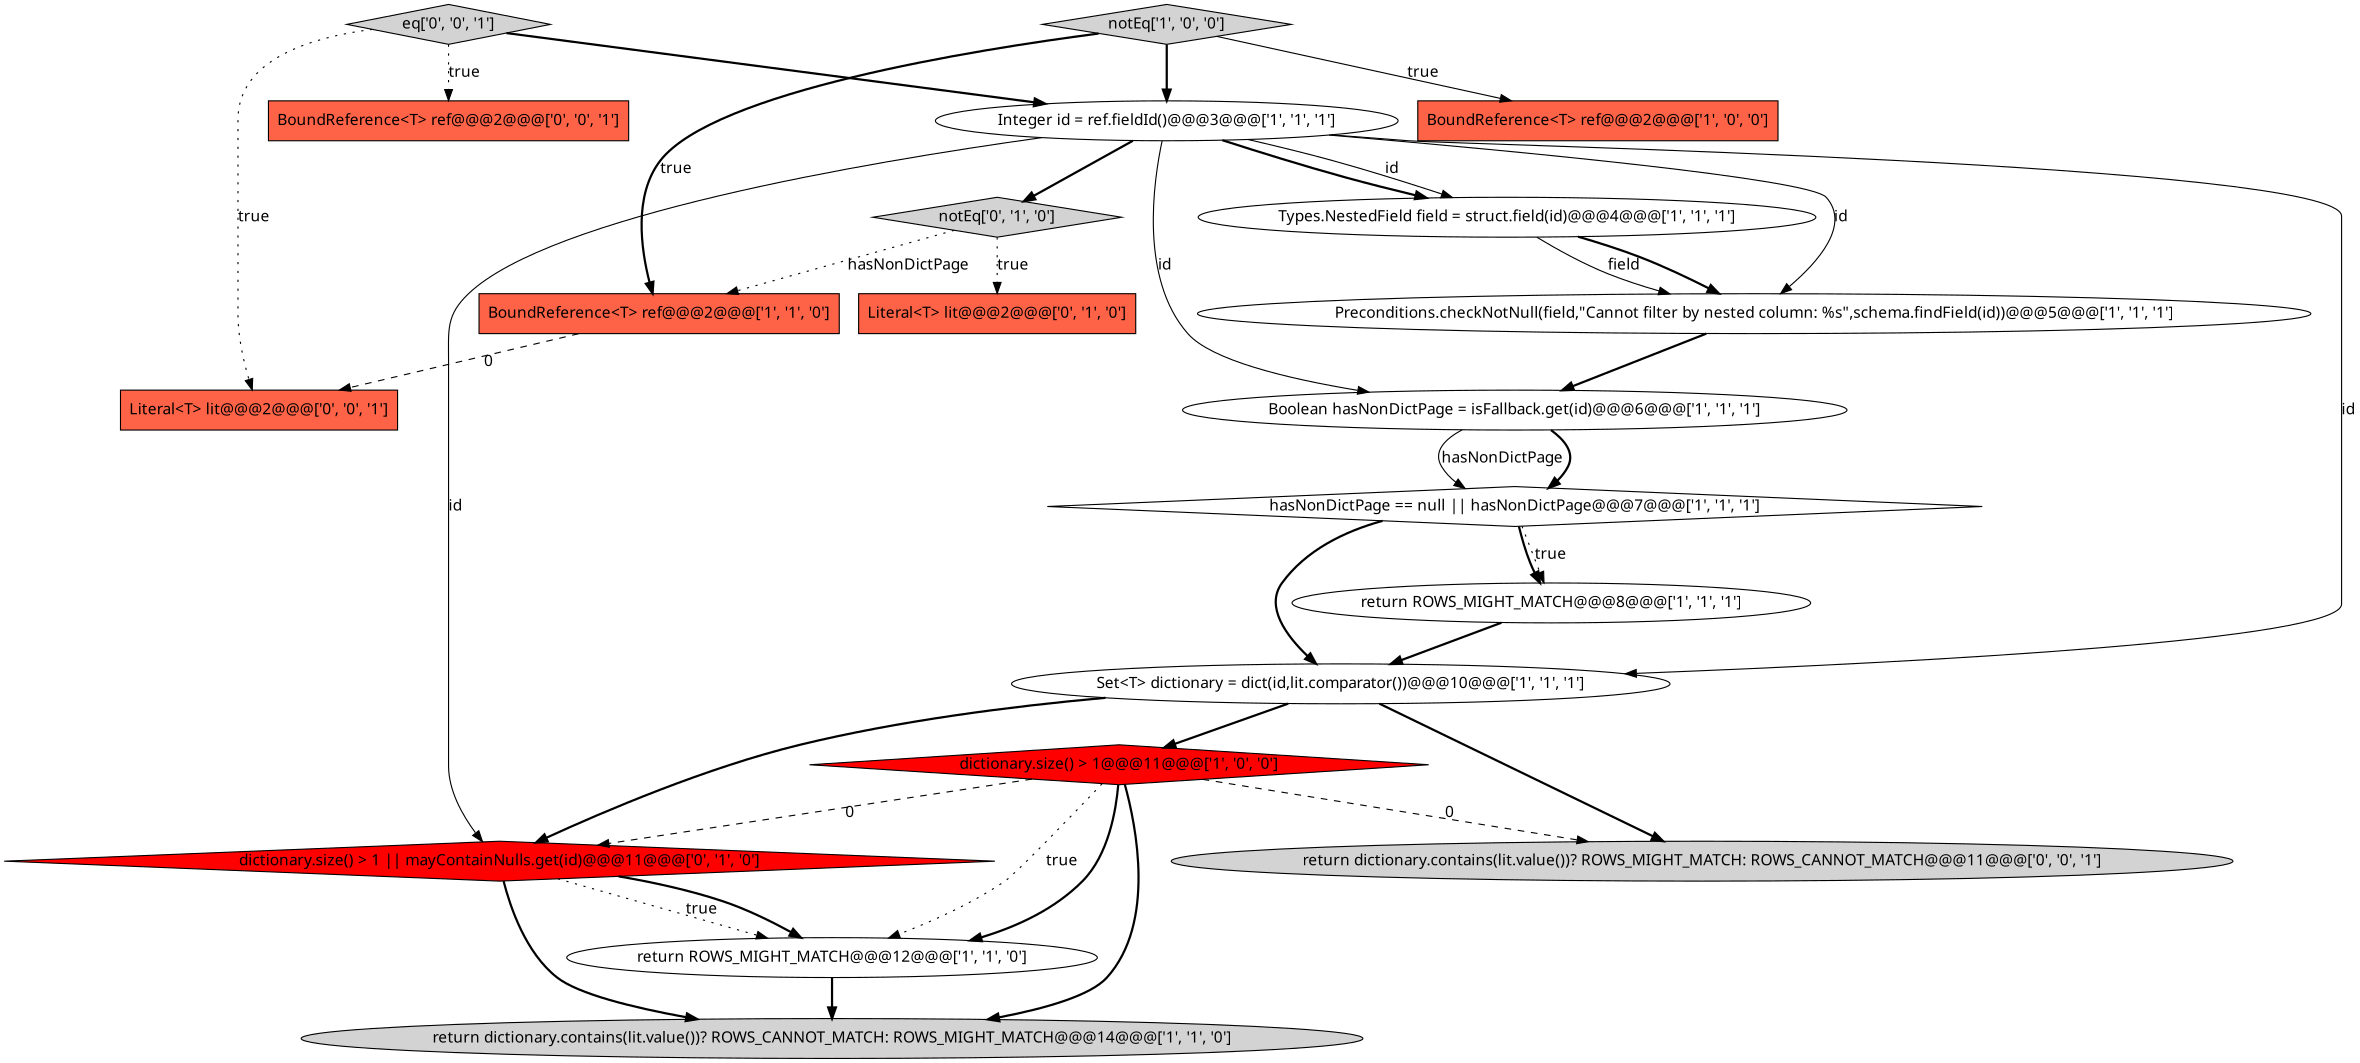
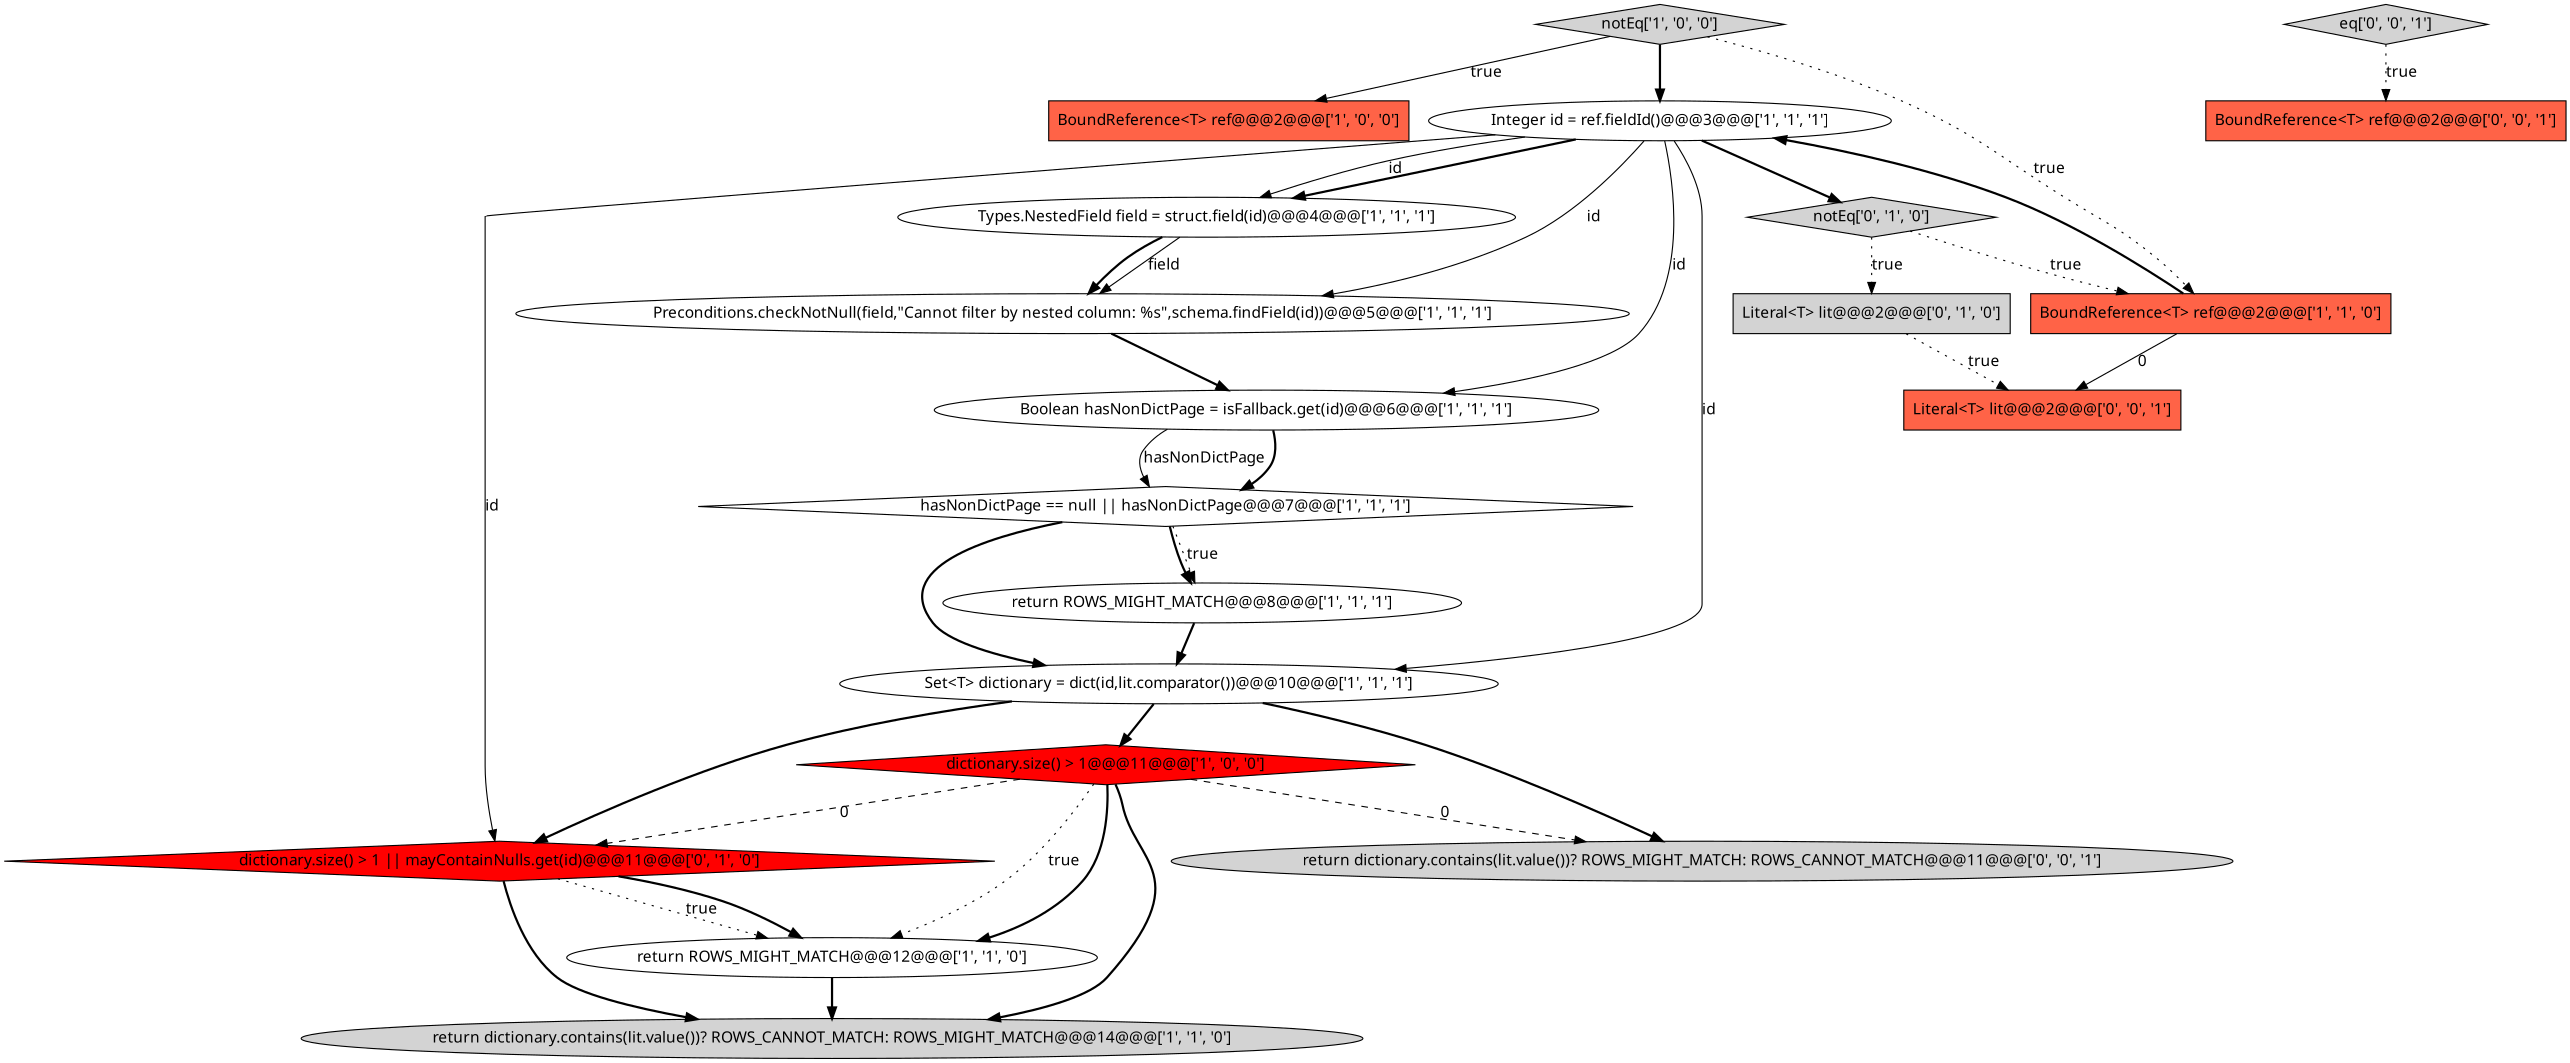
edge "eq['0', '0', '1']" -> "Integer id = ref.fieldId()@@@3@@@['1', '1', '1']": now "BoundReference<T> ref@@@2@@@['1', '1', '0']" -> "Integer id = ref.fieldId()@@@3@@@['1', '1', '1']"
edge "notEq['1', '0', '0']" -> "BoundReference<T> ref@@@2@@@['1', '1', '0']": style bold -> dotted
edge "eq['0', '0', '1']" -> "Literal<T> lit@@@2@@@['0', '0', '1']": now "Literal<T> lit@@@2@@@['0', '1', '0']" -> "Literal<T> lit@@@2@@@['0', '0', '1']"
edge "notEq['0', '1', '0']" -> "BoundReference<T> ref@@@2@@@['1', '1', '0']": label "hasNonDictPage" -> "true"
node "Literal<T> lit@@@2@@@['0', '1', '0']": fillcolor tomato -> lightgray
edge "BoundReference<T> ref@@@2@@@['1', '1', '0']" -> "Literal<T> lit@@@2@@@['0', '0', '1']": style dashed -> solid
